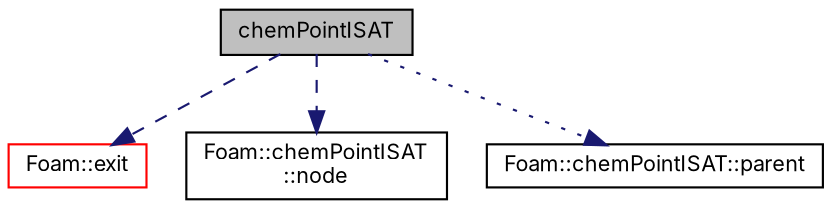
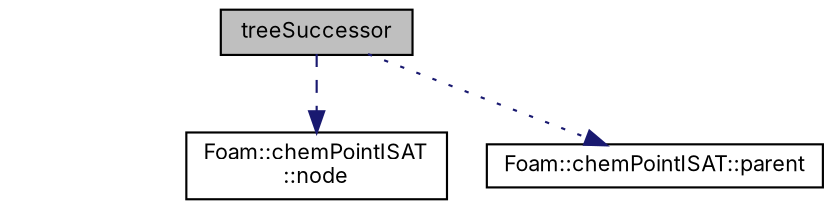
node "chemPointISAT": label "chemPointISAT" -> "treeSuccessor"
node "Foam::exit": removed
